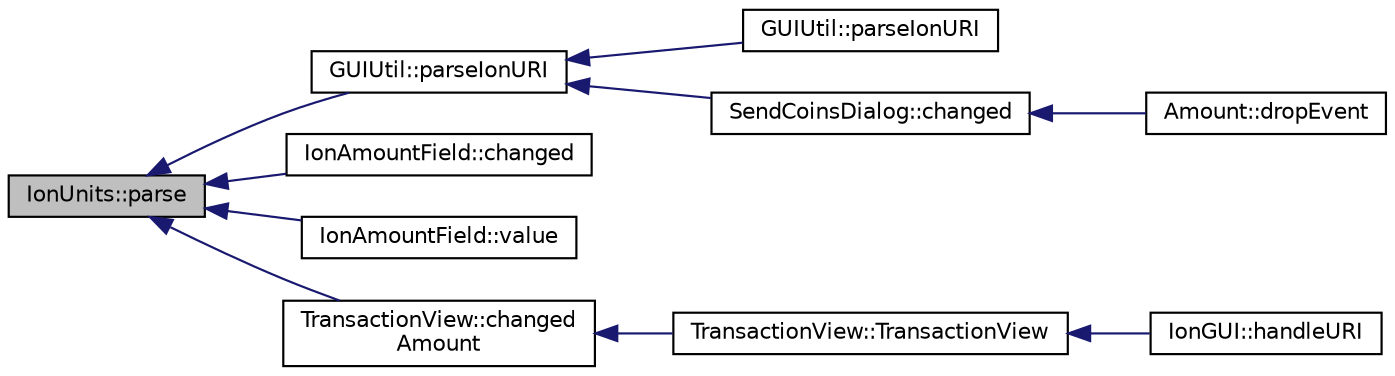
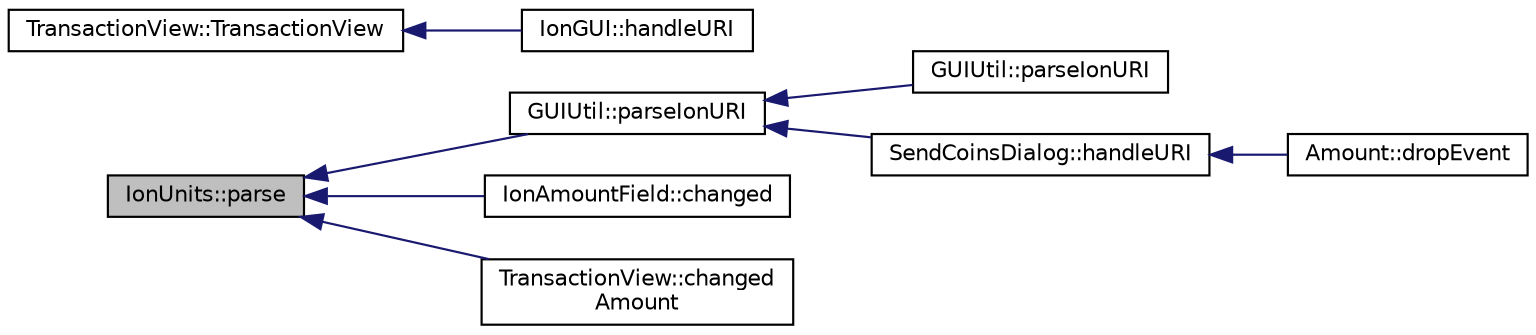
node "SendCoinsDialog::changed": label "SendCoinsDialog::changed" -> "SendCoinsDialog::handleURI"
node "IonAmountField::value": removed
edge "TransactionView::TransactionView" -> "TransactionView::changed Amount": removed
